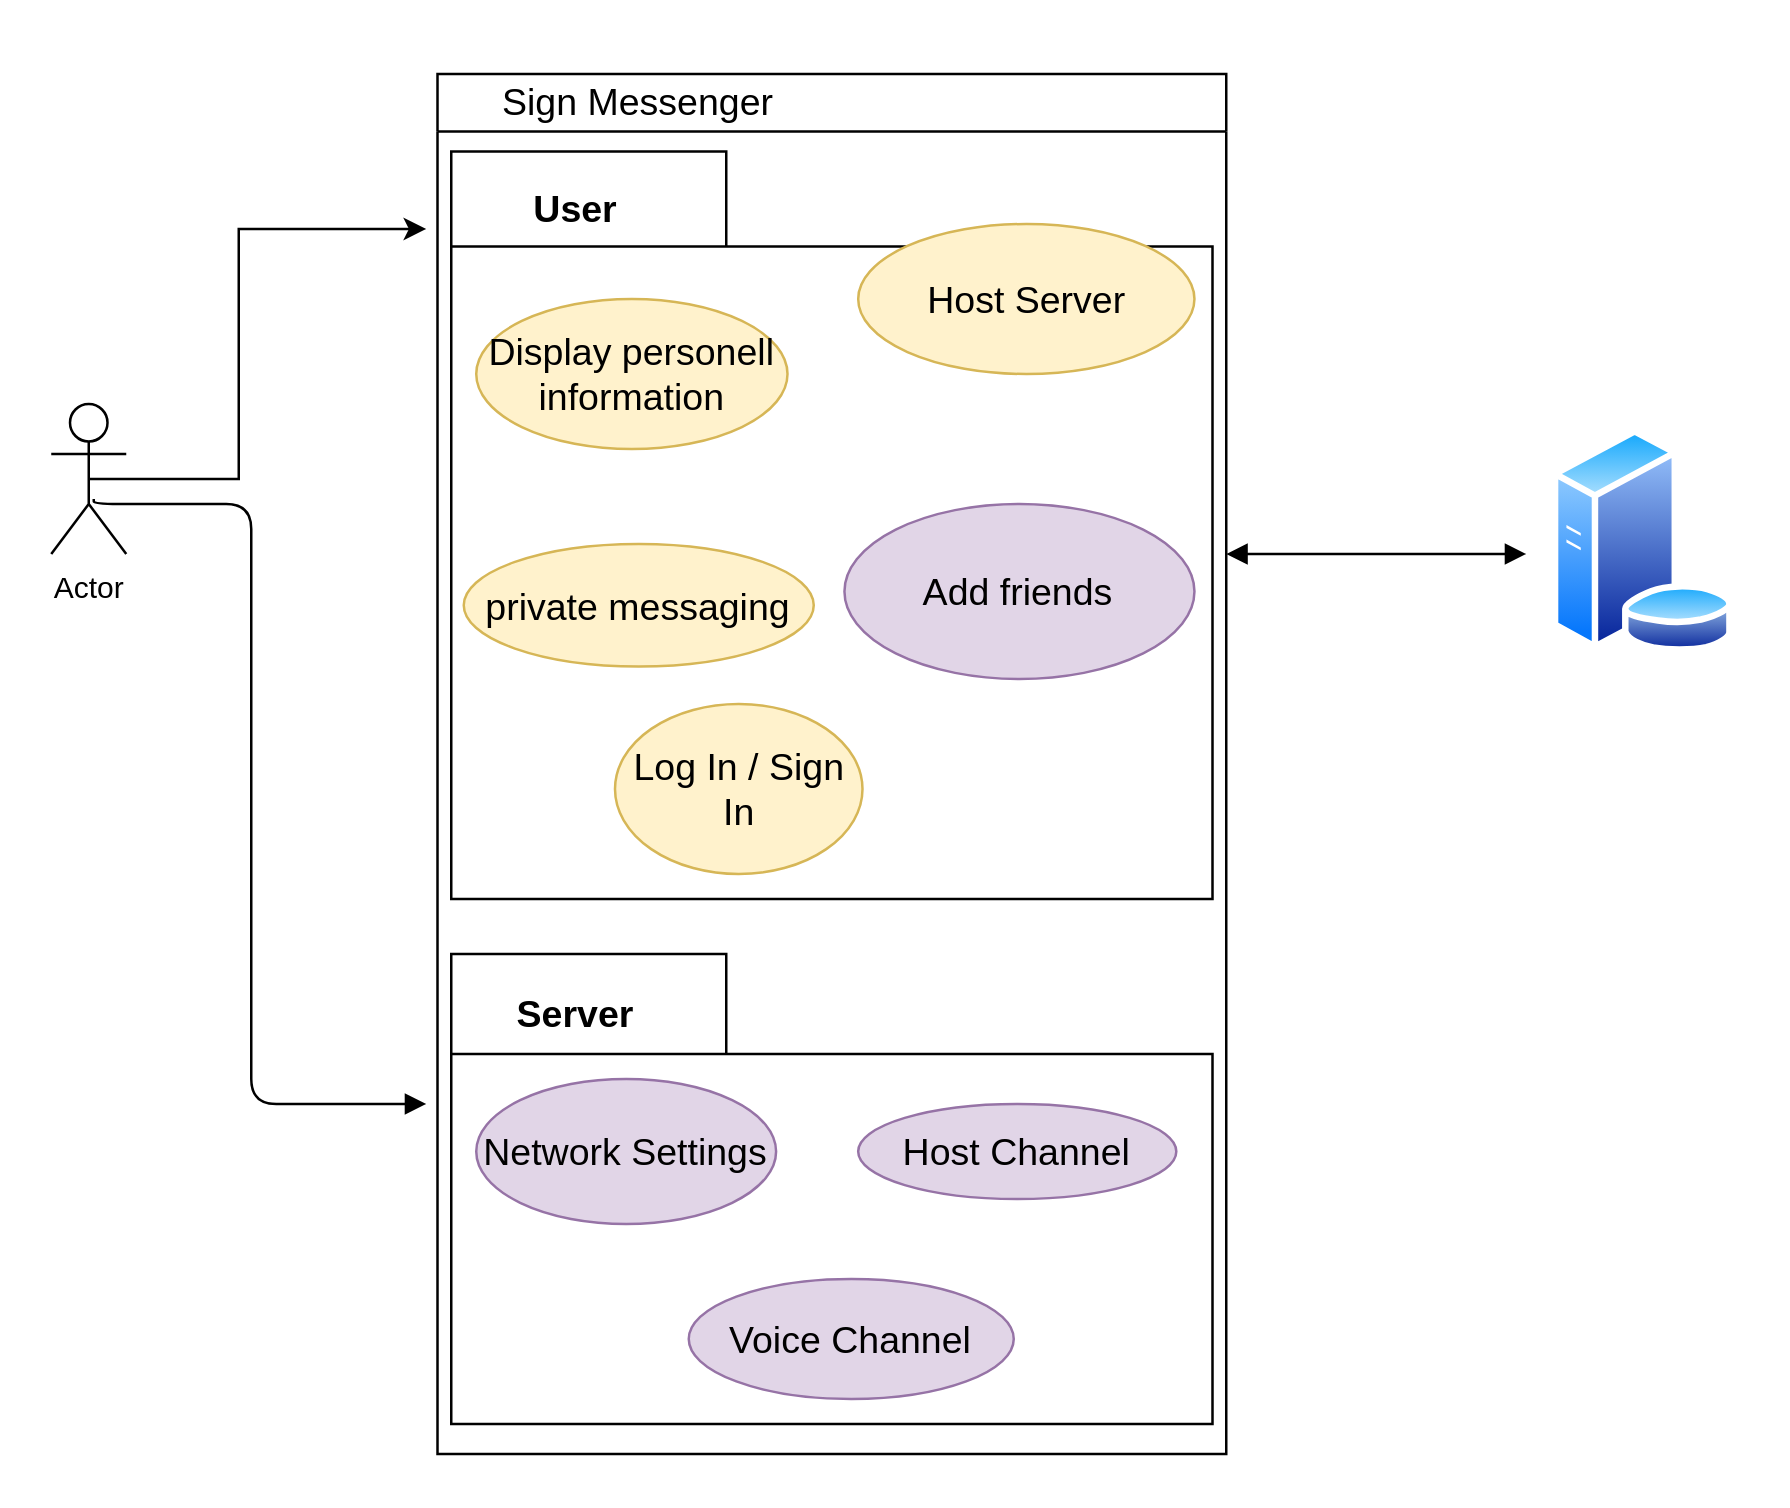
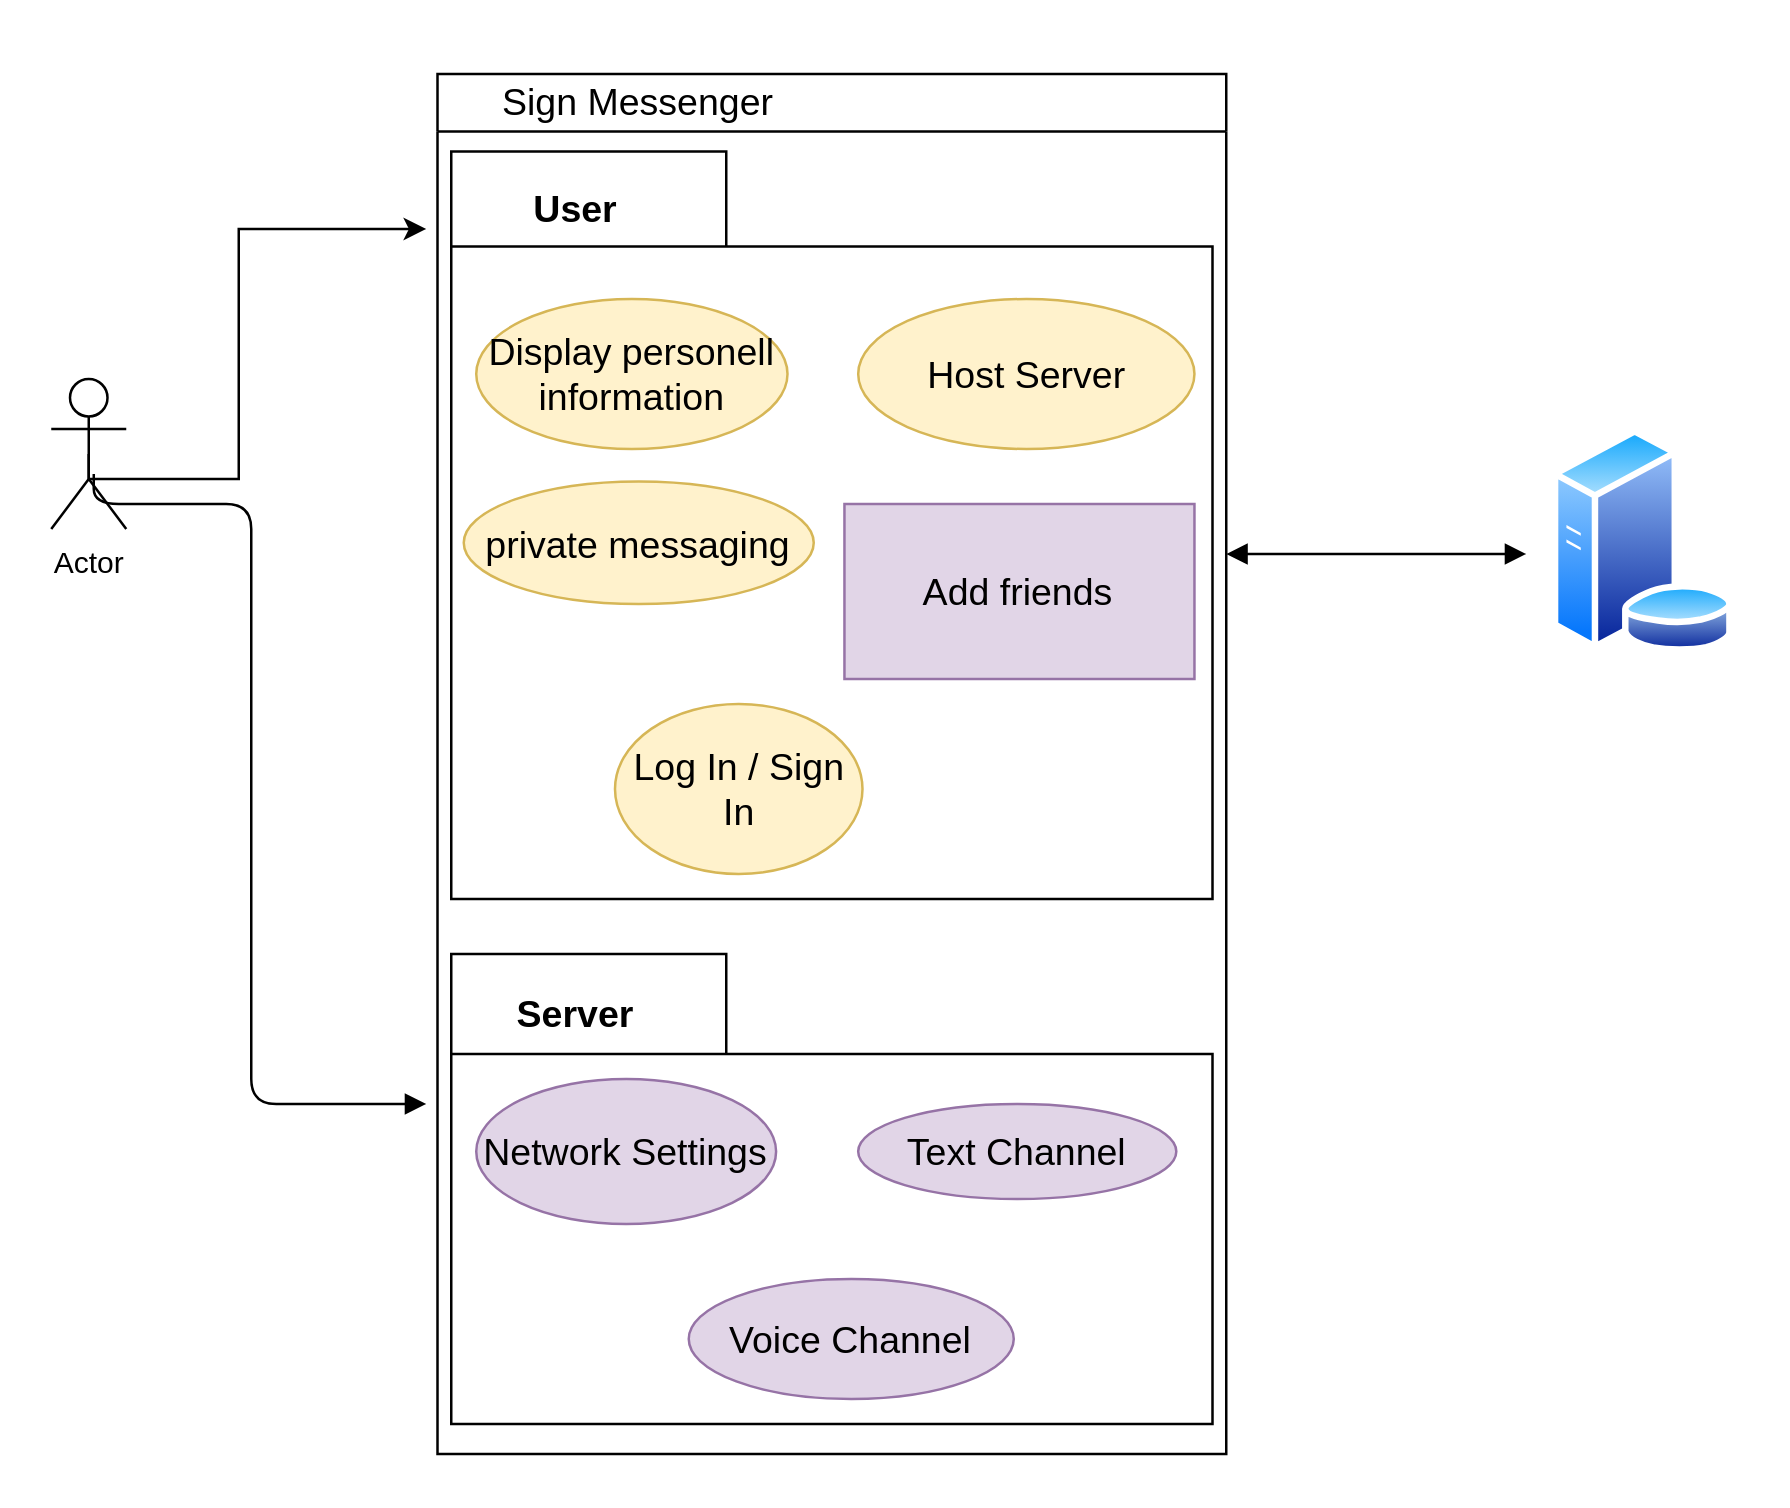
node "Host Server": moved (1026, 299) -> (1026, 374)
node "Actor": moved (89, 479) -> (89, 454)
node "Add friends": shape ellipse -> rectangle
node "private messaging": moved (639, 605) -> (639, 543)
node "Host Channel": label "Host Channel" -> "Text Channel"
